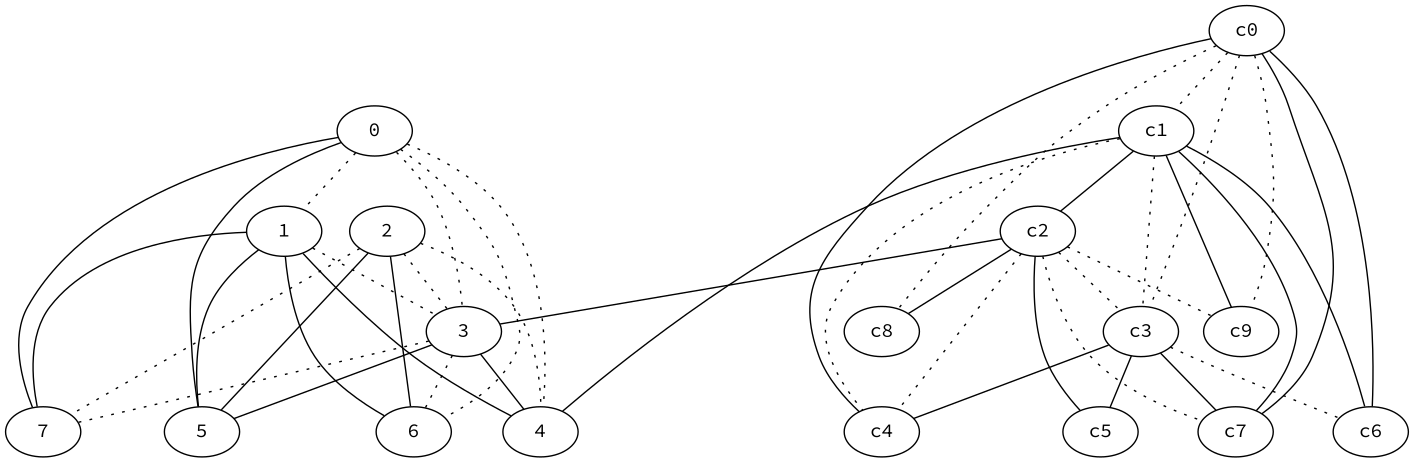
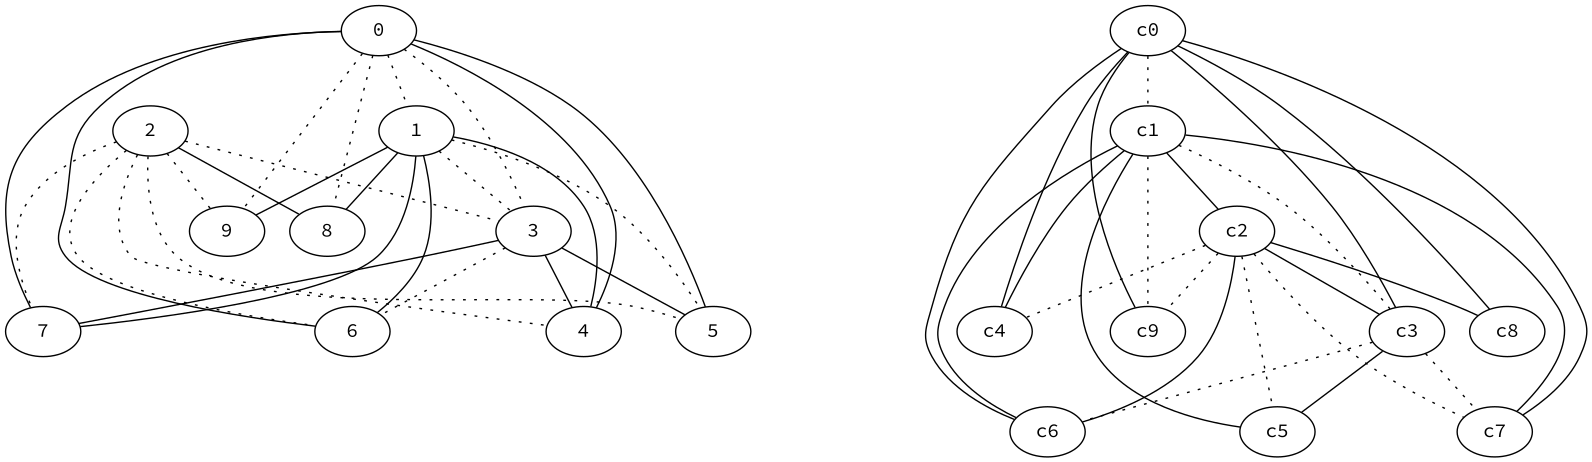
edge "c0" -- "c8": style dotted -> solid
edge "c0" -- "c3": style dotted -> solid
edge "c0" -- "c9": style dotted -> solid
edge "c1" -- "c4": style dotted -> solid
edge "c1" -- "4": now "c1" -- "c5"
node "9": added
node "8": added
edge "c1" -- "c9": style solid -> dotted
edge "0" -- "4": style dotted -> solid
edge "0" -- "6": style dotted -> solid
edge "c2" -- "3": now "c2" -- "c6"
edge "c2" -- "c3": style dotted -> solid
edge "1" -- "5": style solid -> dotted
edge "2" -- "6": style solid -> dotted
edge "2" -- "5": style solid -> dotted
edge "c2" -- "c5": style solid -> dotted
edge "3" -- "7": style dotted -> solid
edge "c3" -- "c4": removed
edge "c3" -- "c7": style solid -> dotted
